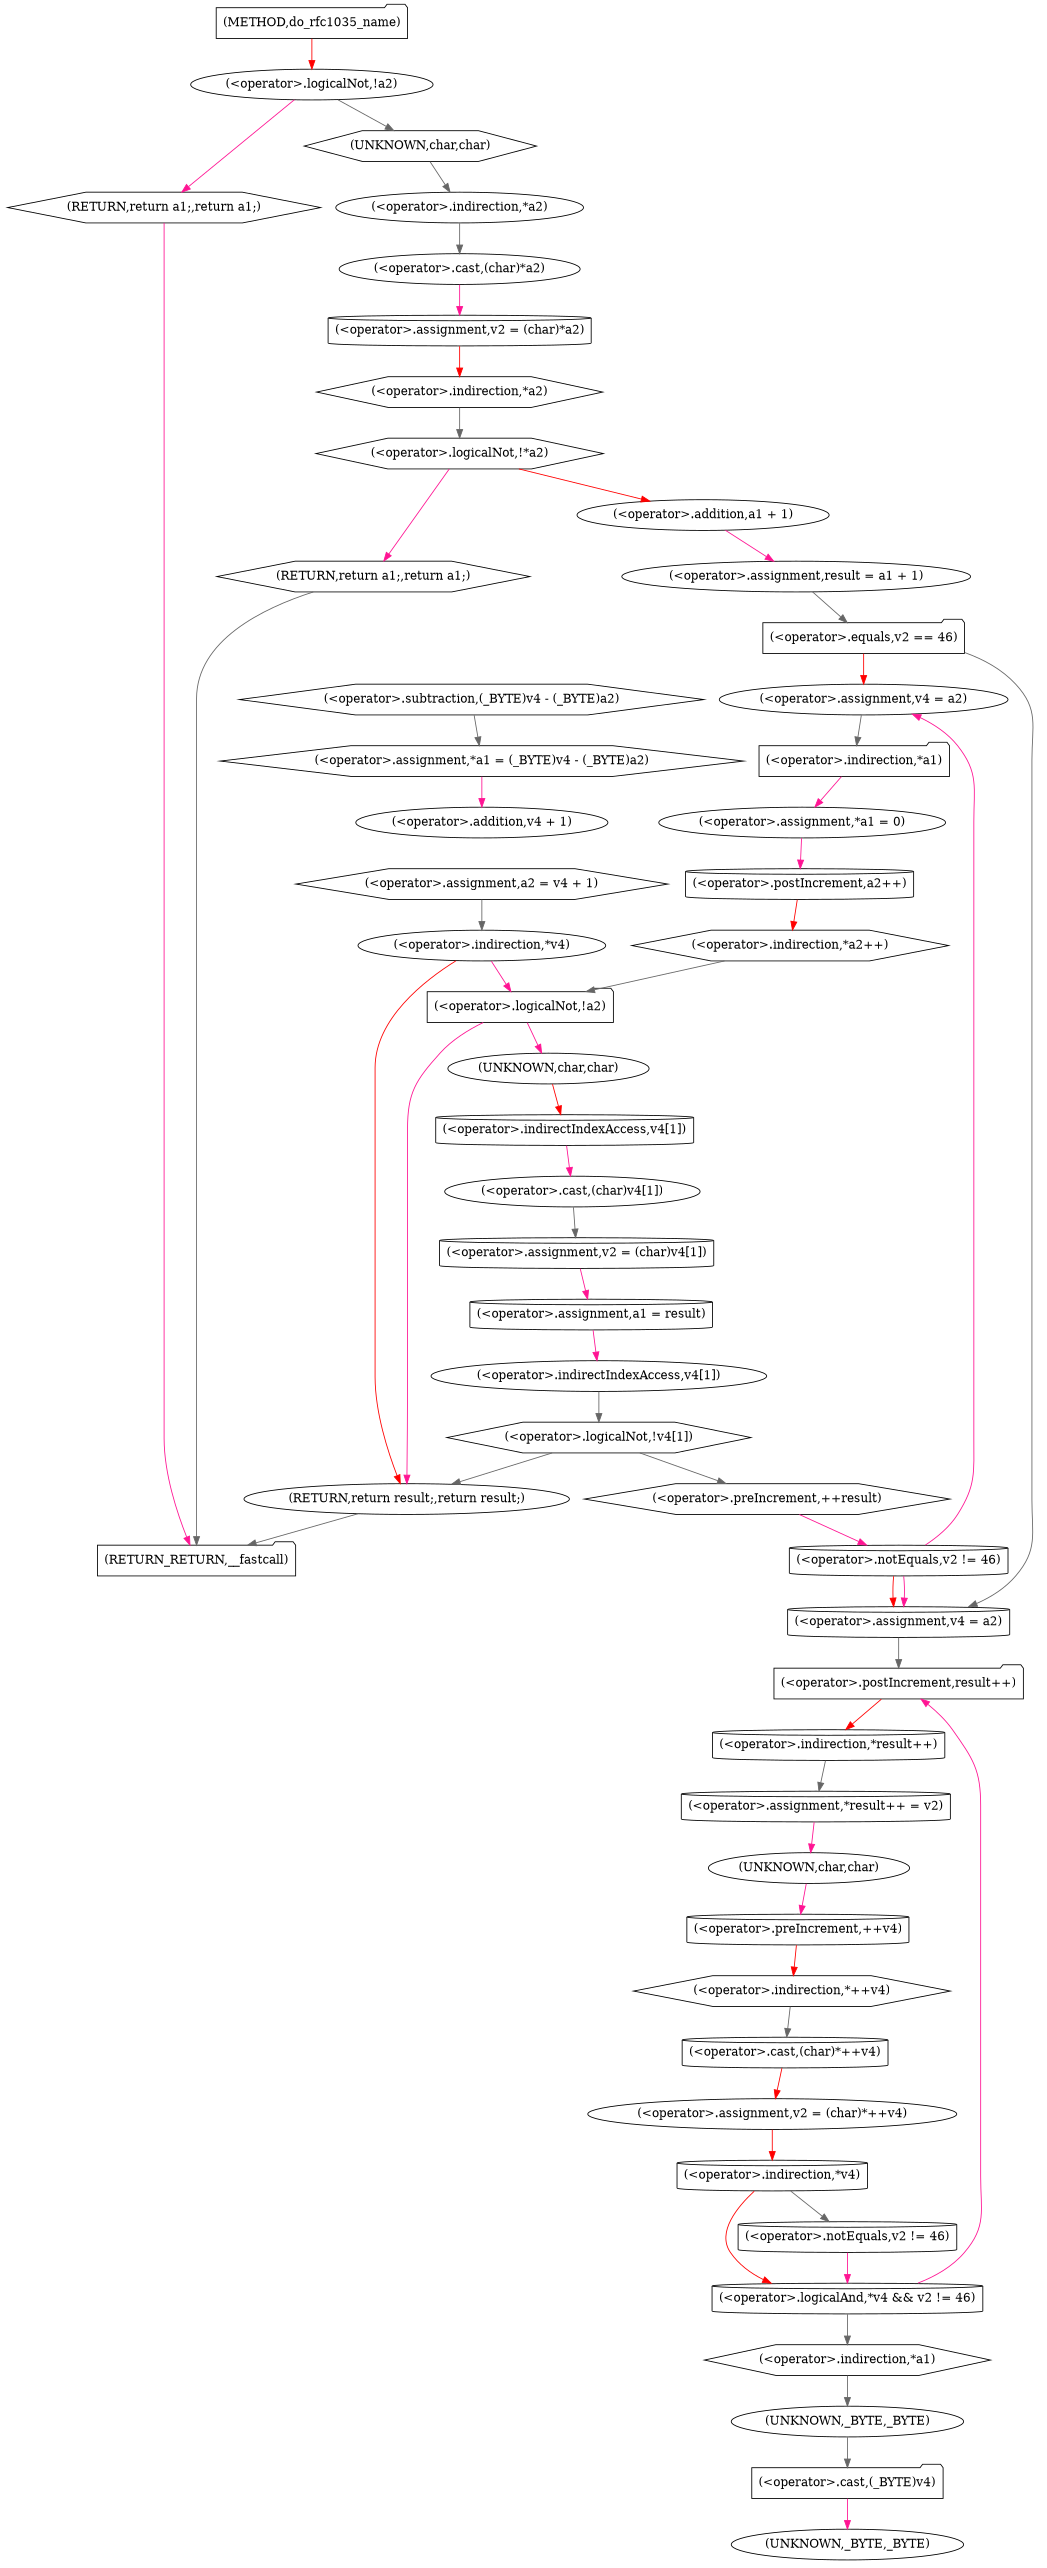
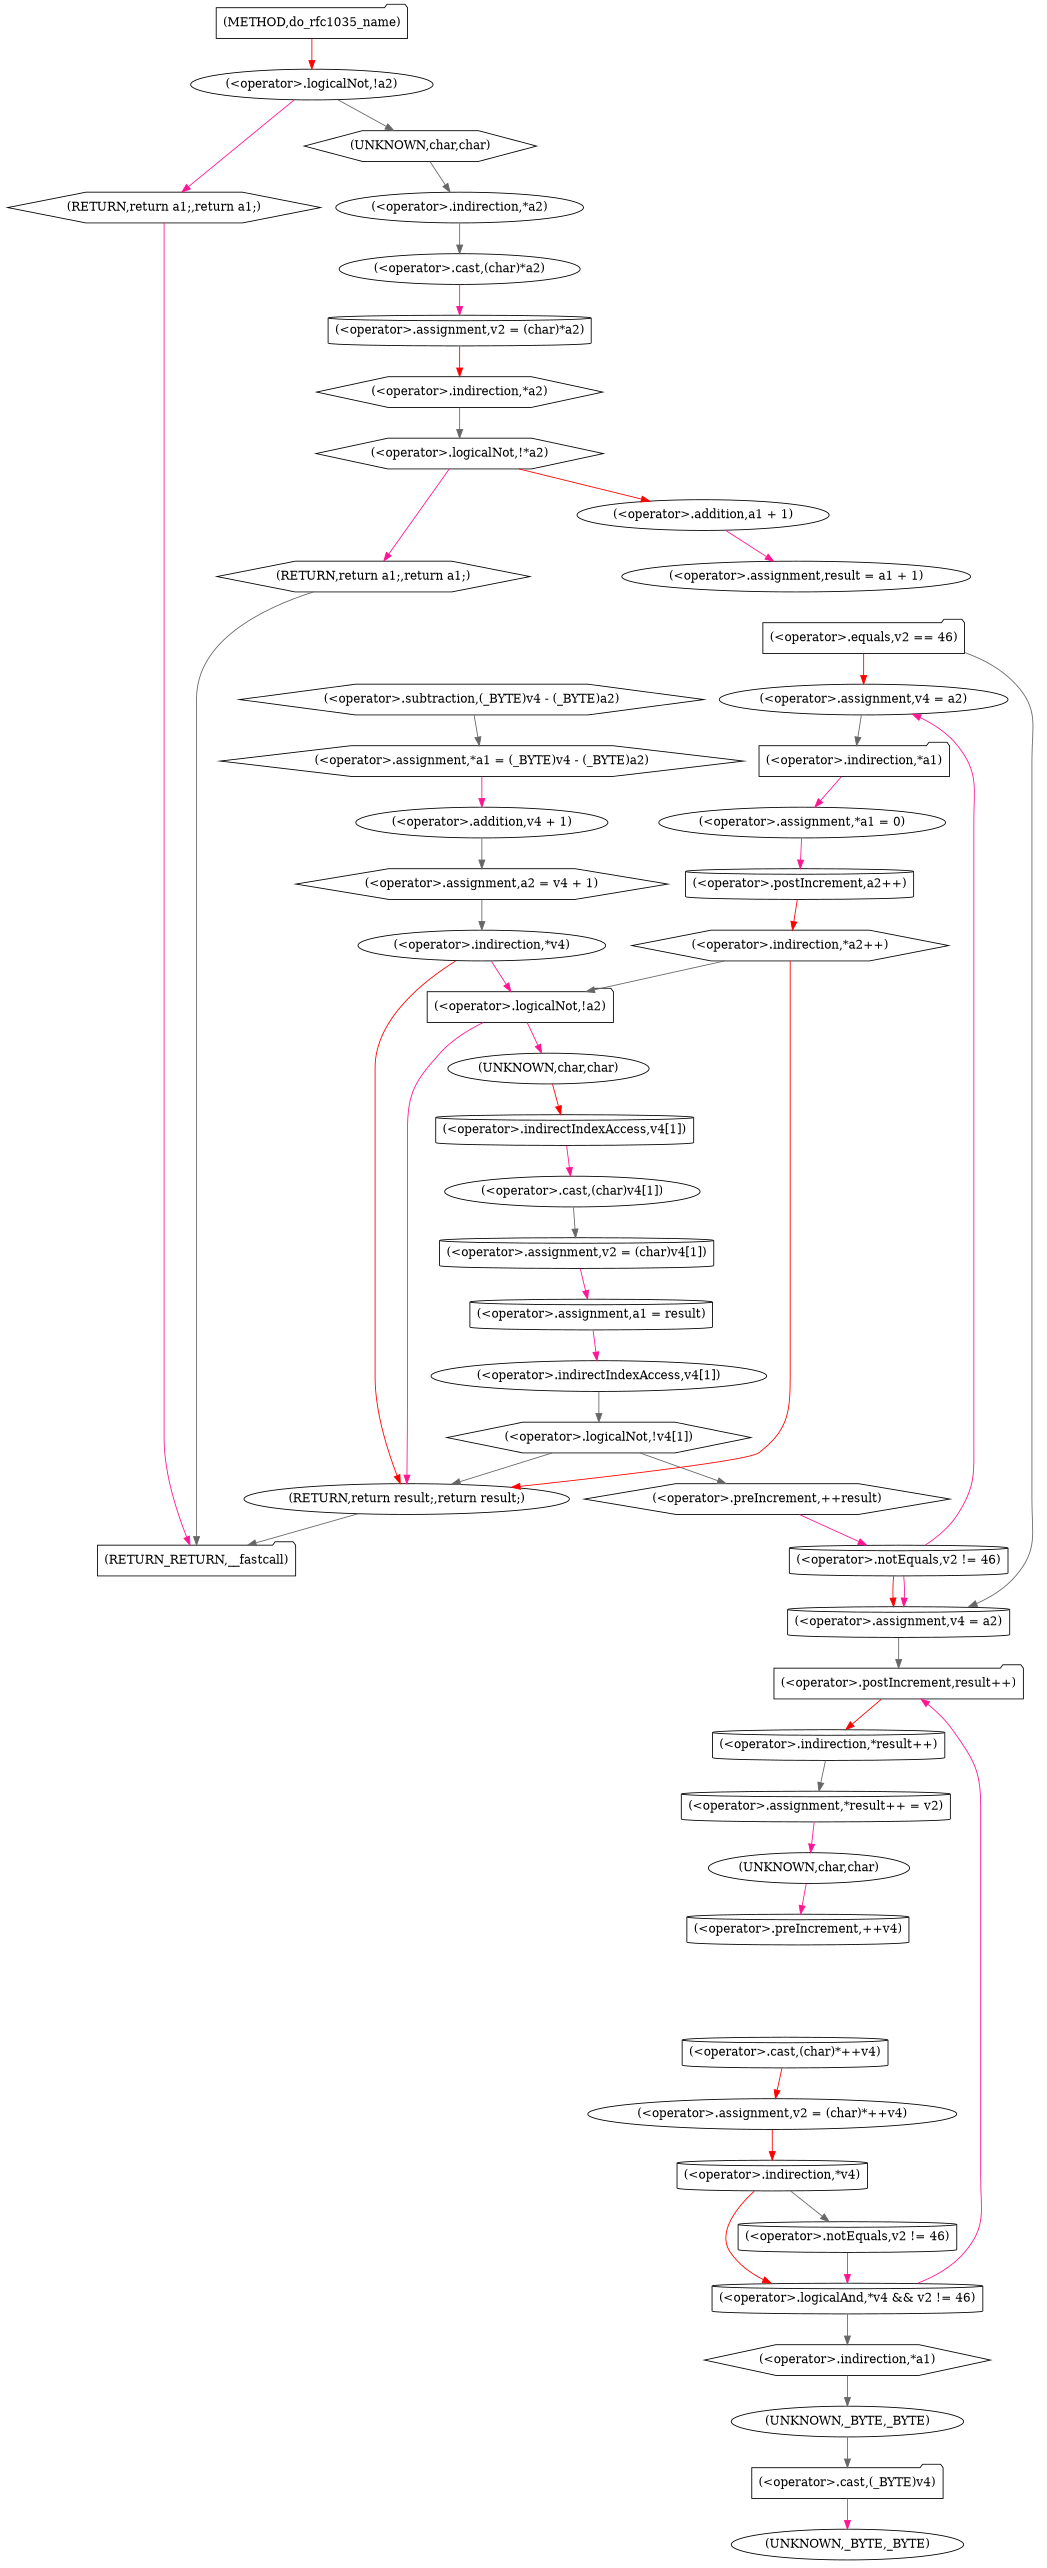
edge "(<operator>.assignment,result = a1 + 1)" -> "(<operator>.equals,v2 == 46)": removed
edge "(<operator>.addition,v4 + 1)" -> "(<operator>.assignment,a2 = v4 + 1)": added
edge "(<operator>.indirection,*a2++)" -> "(RETURN,return result;,return result;)": added
node "(<operator>.indirection,*++v4)": removed
